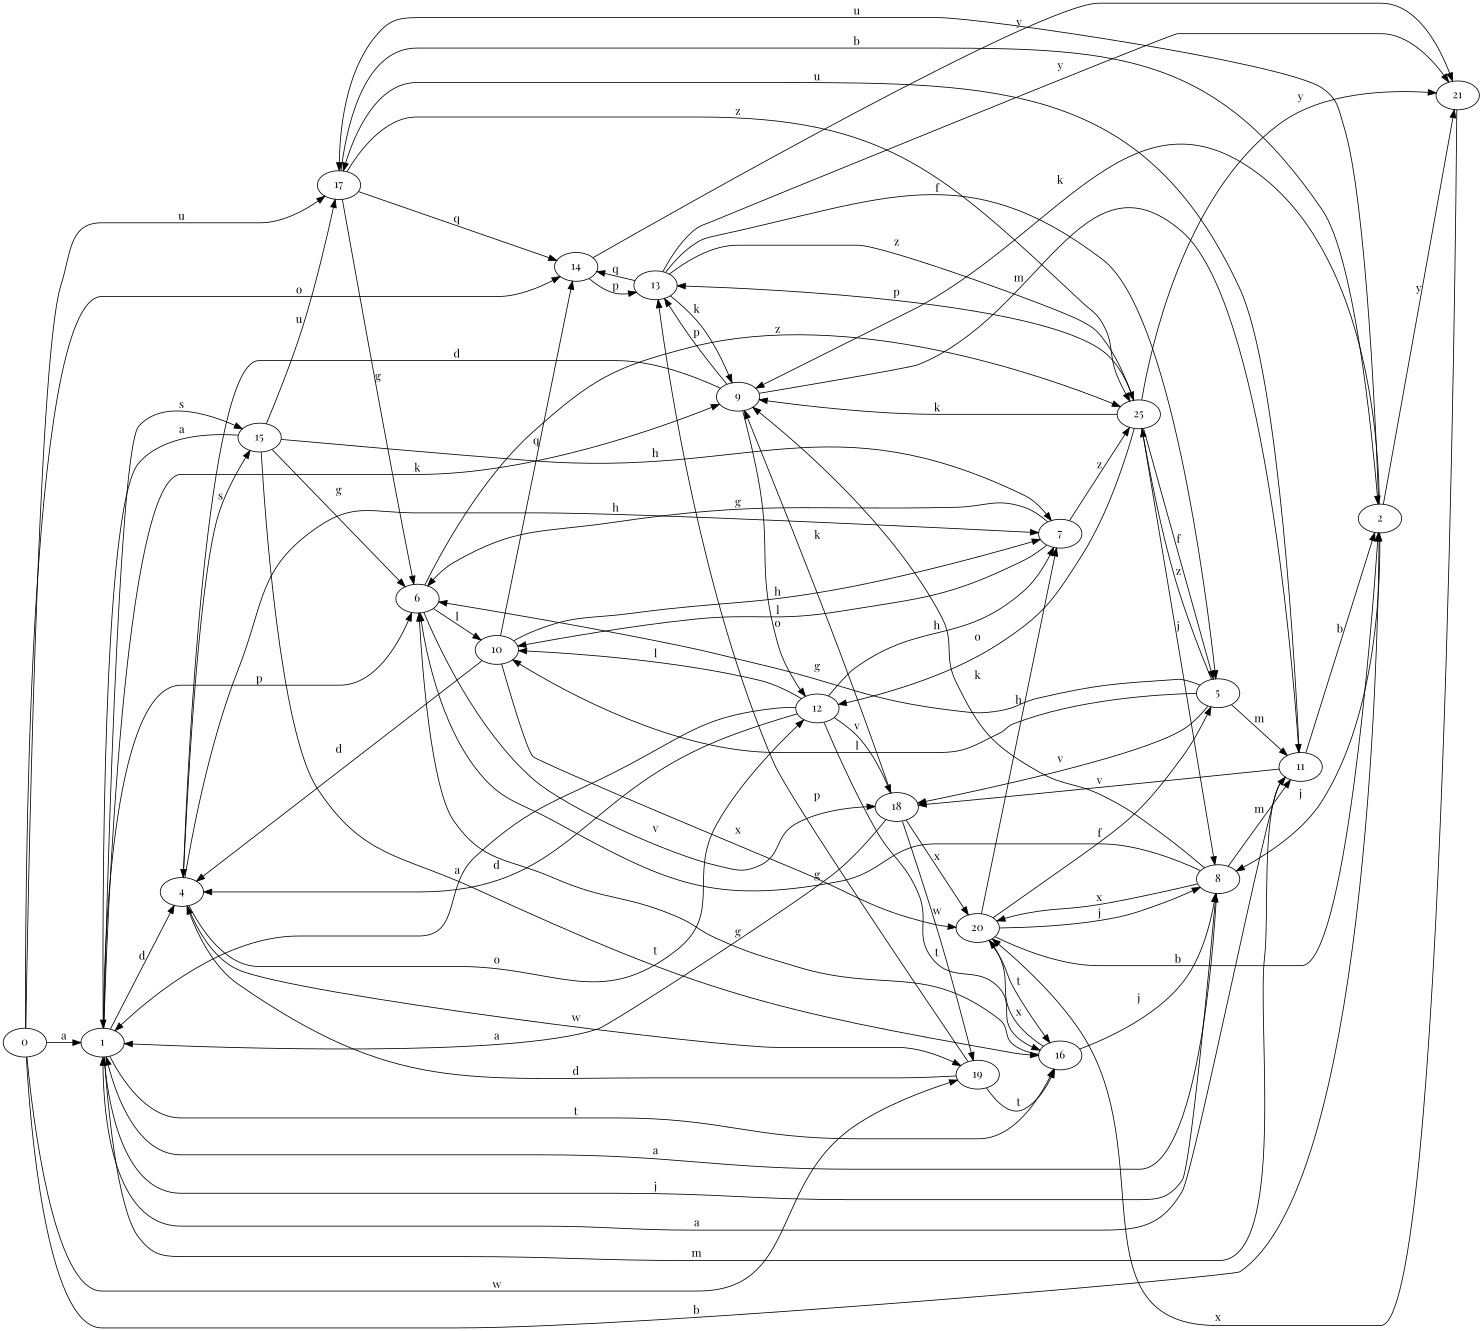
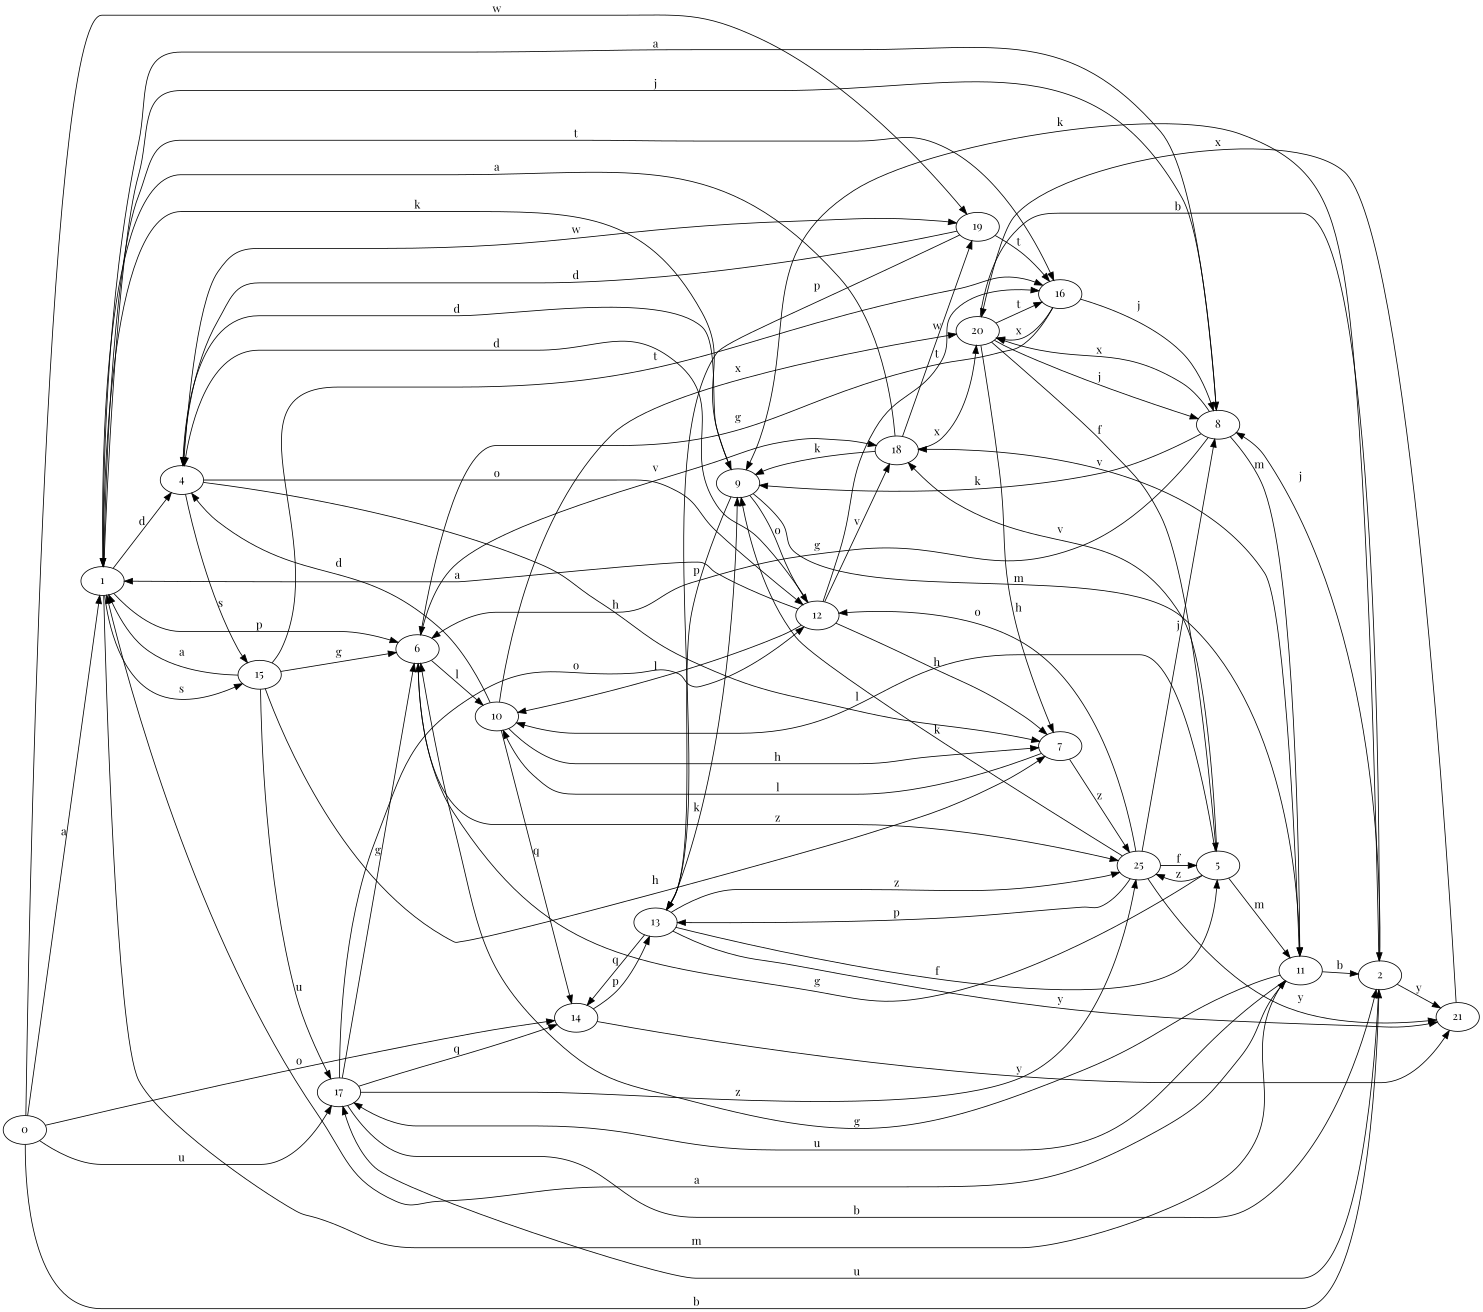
edge "7" -> "6": now "11" -> "6"
edge "17" -> "12": added, label "o"
